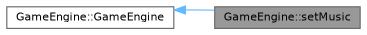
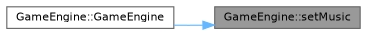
edge "GameEngine::setMusic" -> "GameEngine::GameEngine": reversed
